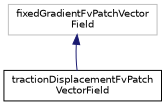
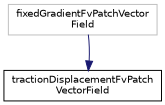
edge "tractionDisplacementFvPatch VectorField" -> "fixedGradientFvPatchVector Field": reversed
